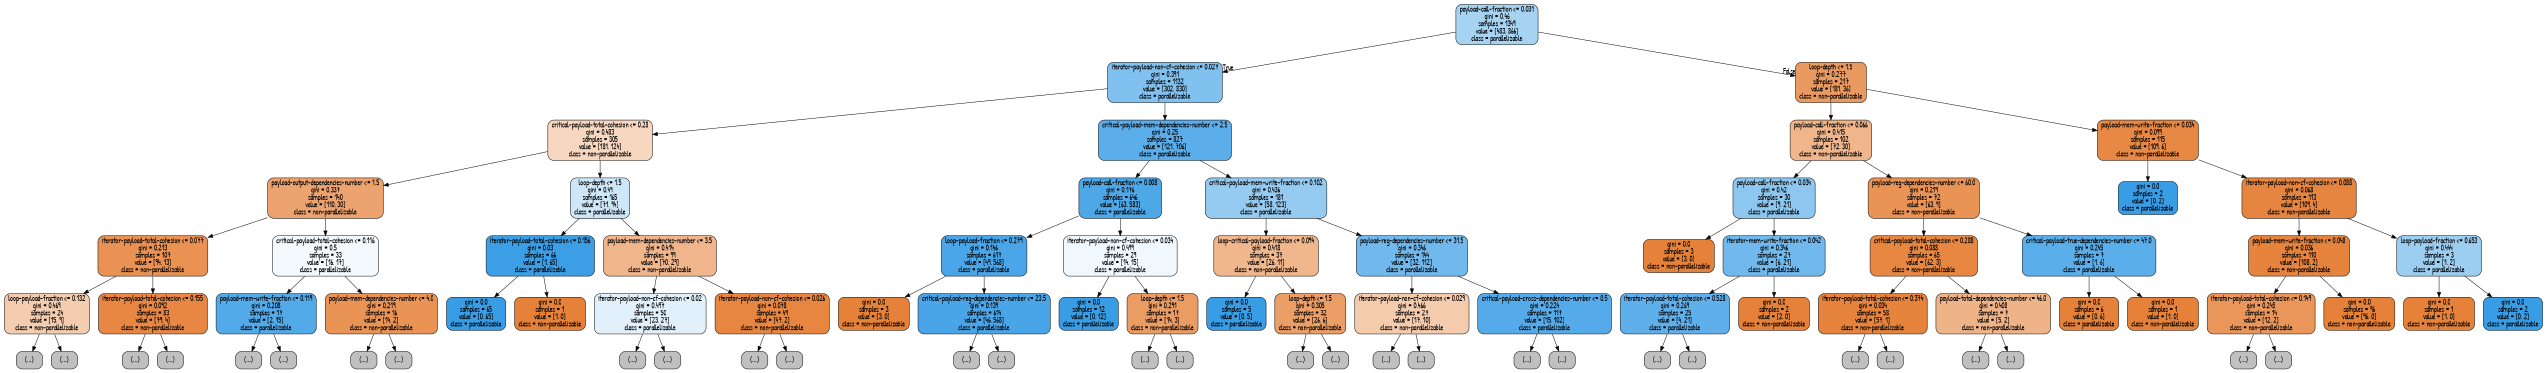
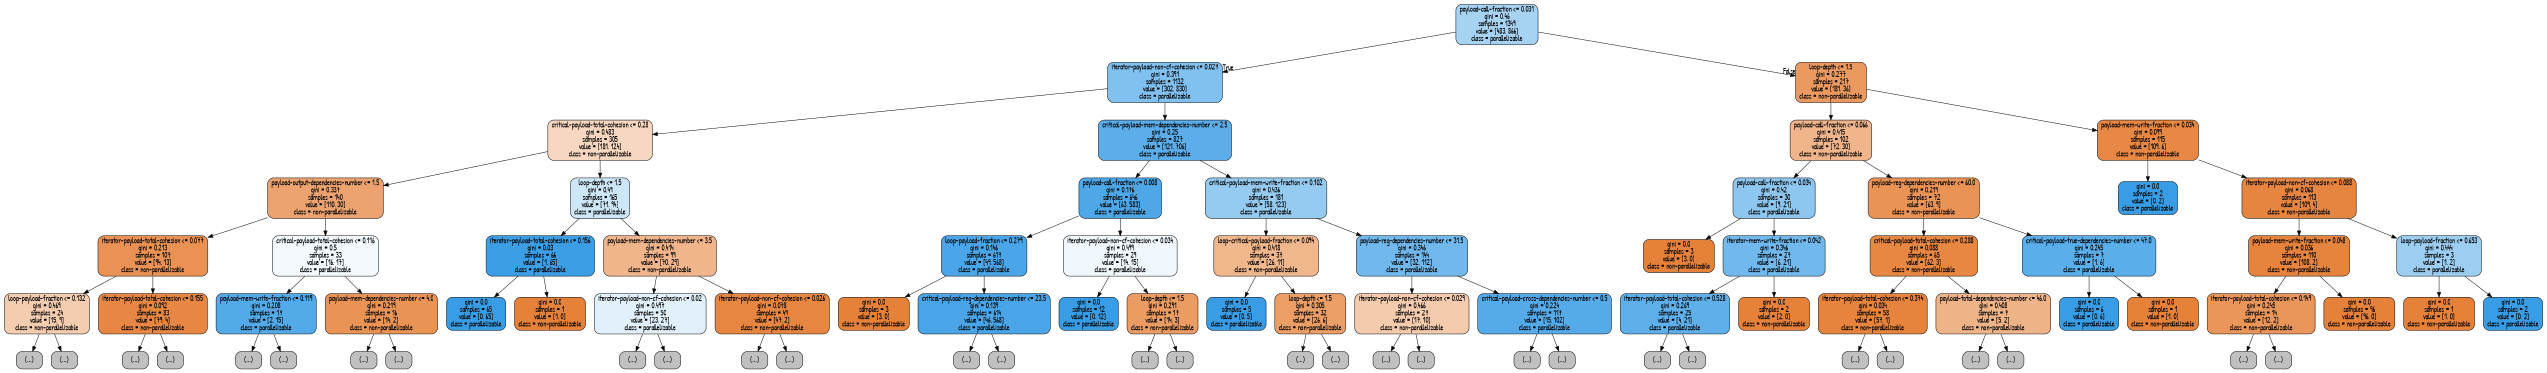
node "gini = 0.0 samples = 6 value = [0, 6] class = parallelizable": fillcolor #e58139ff -> #399de5ff
